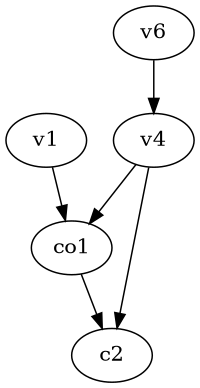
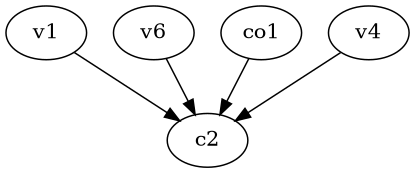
edge "v6" -> "v4": now "v6" -> "c2"
edge "v1" -> "co1": now "v1" -> "c2"
edge "v4" -> "co1": removed
